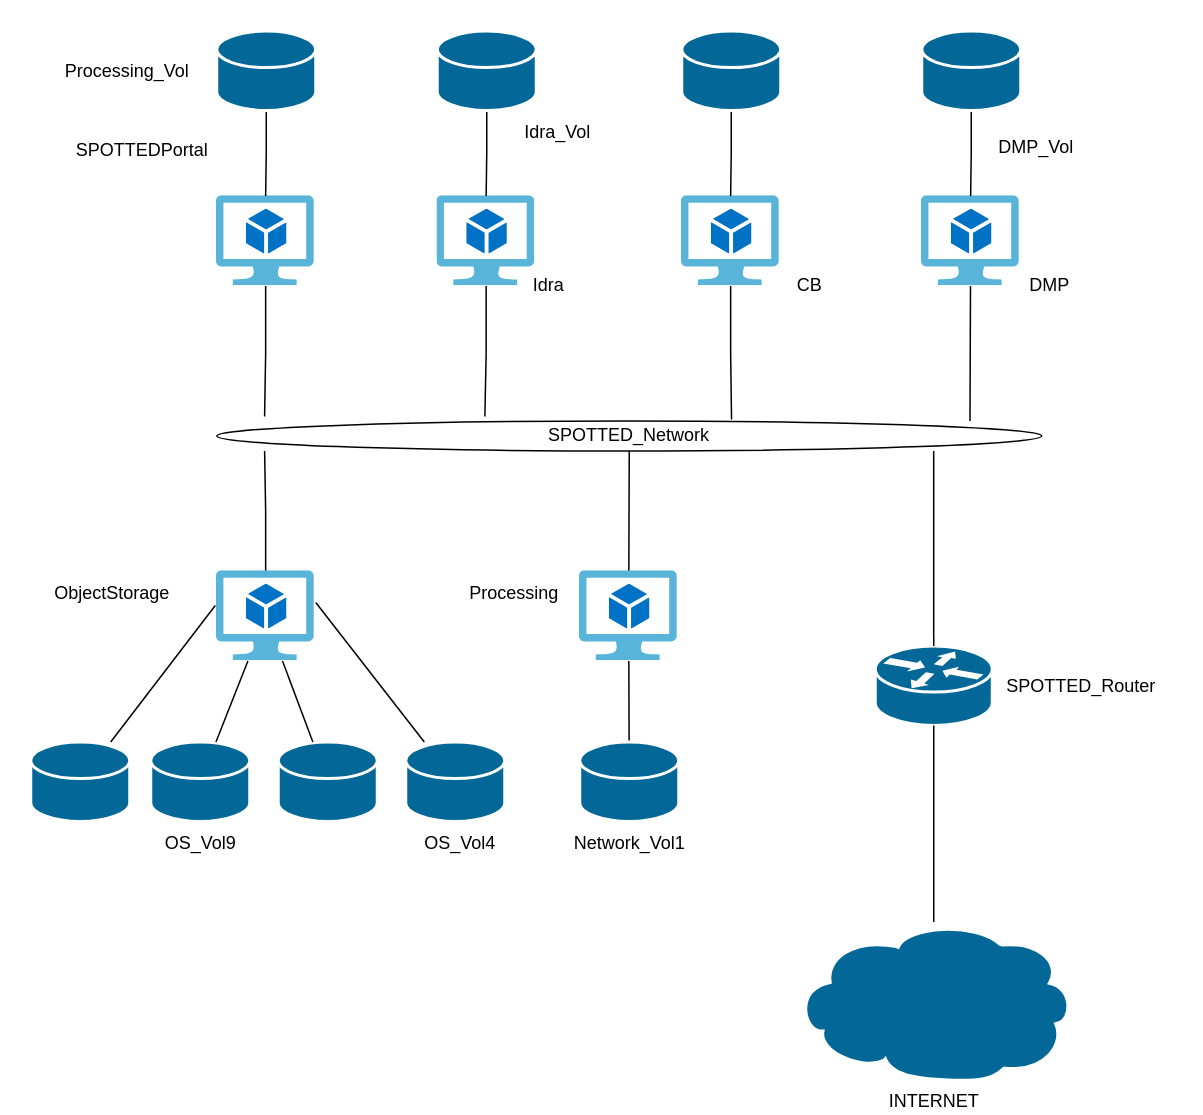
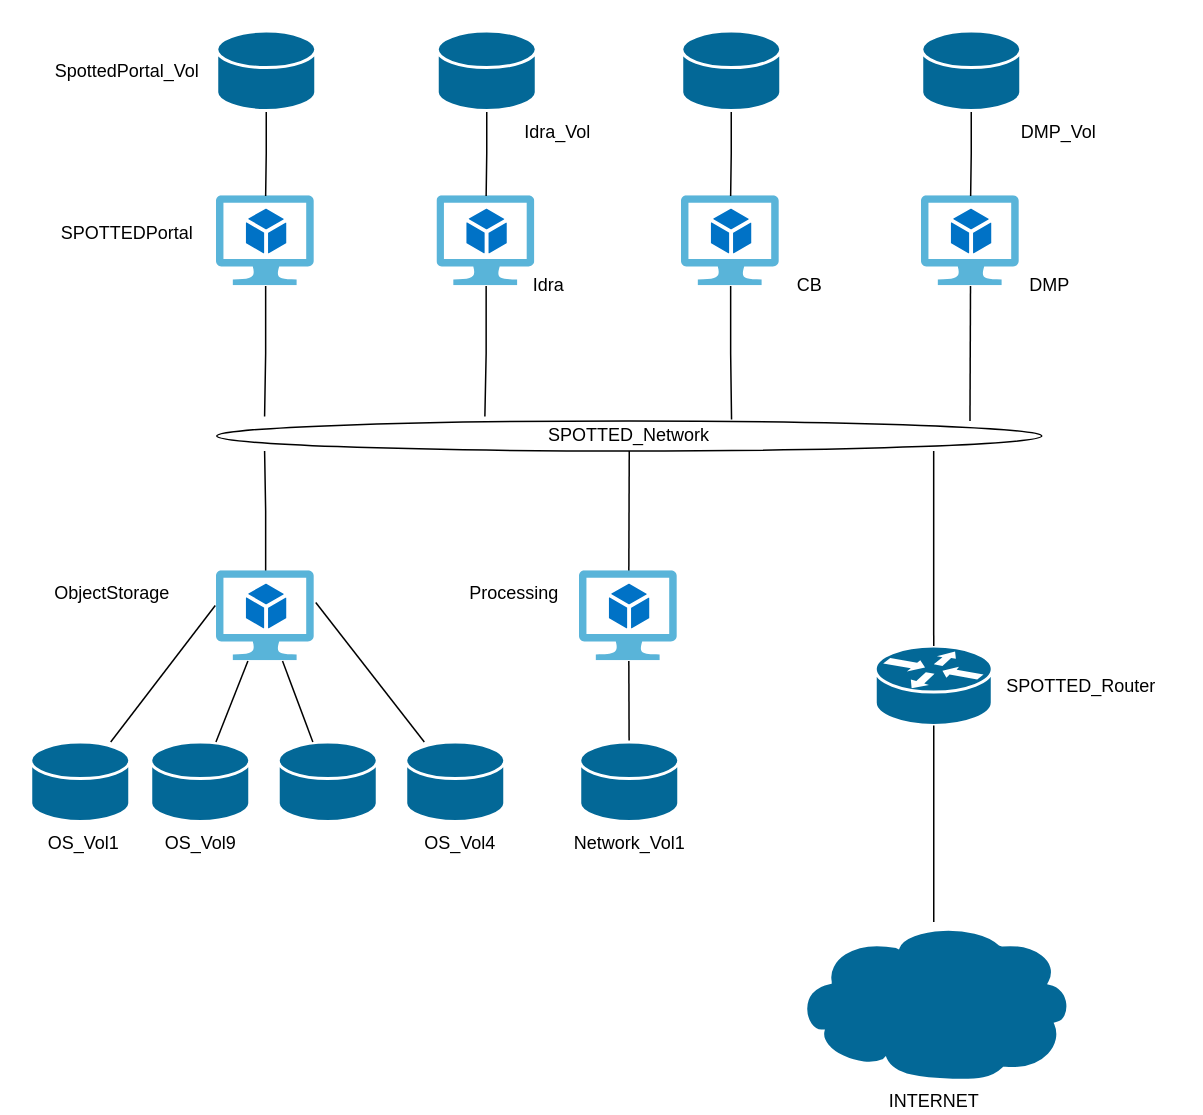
node "Processing_Vol": label "Processing_Vol" -> "SpottedPortal_Vol"
node "DMP_Vol": moved (1036, 148) -> (1058, 133)
node "SPOTTEDPortal": moved (142, 151) -> (127, 233)
node "OS_Vol1": added
